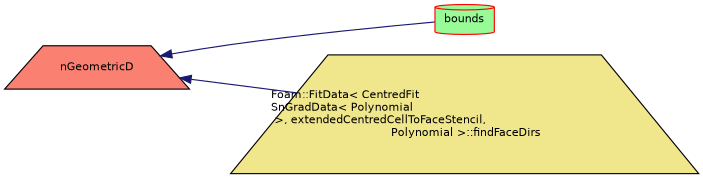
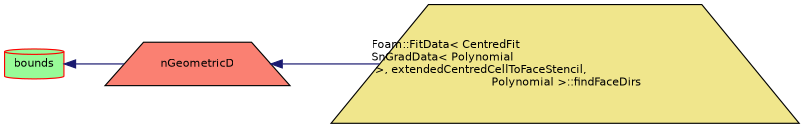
edge "bounds" -> "nGeometricD": reversed
